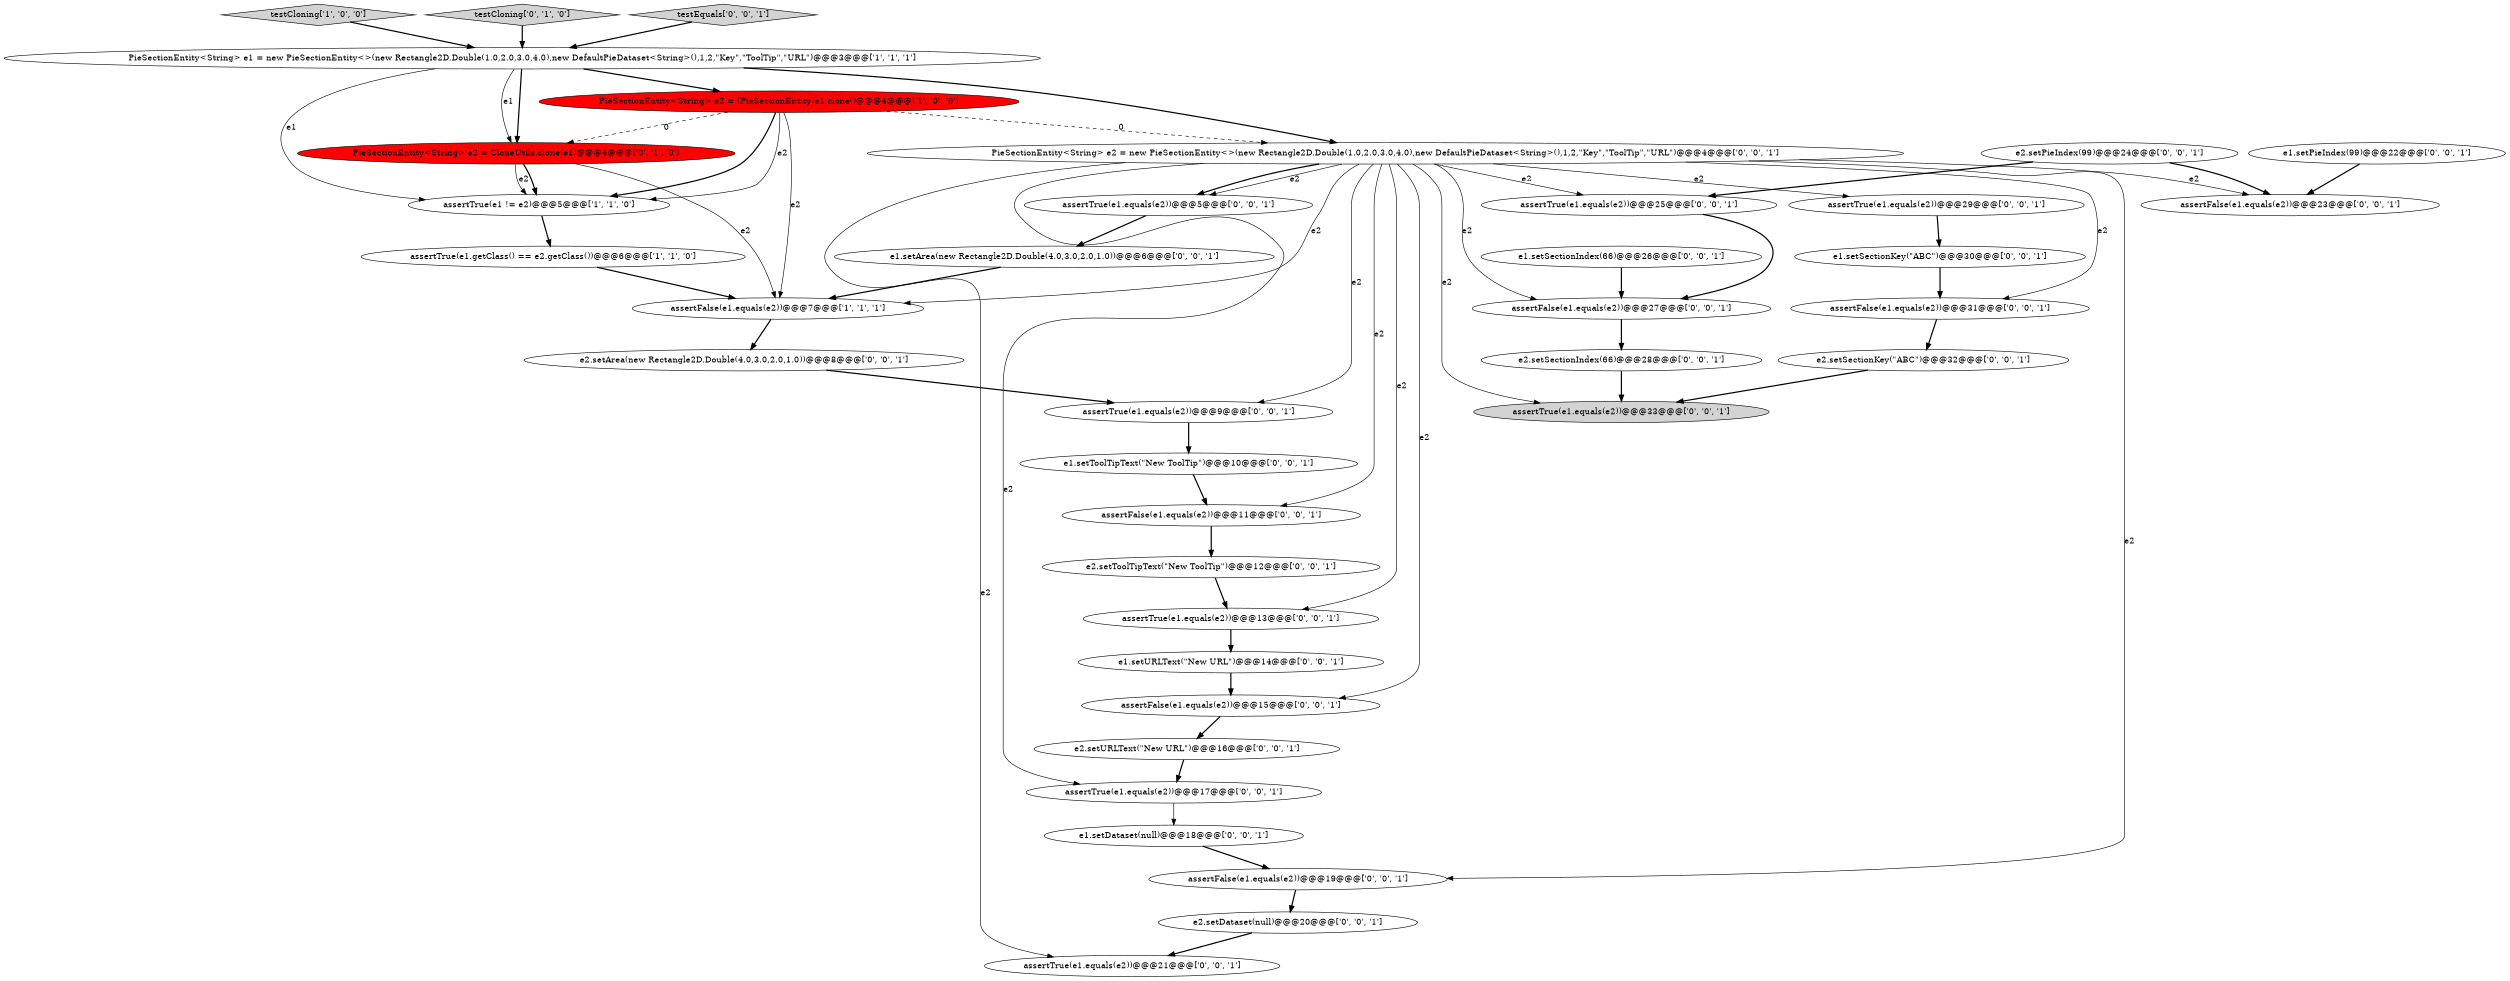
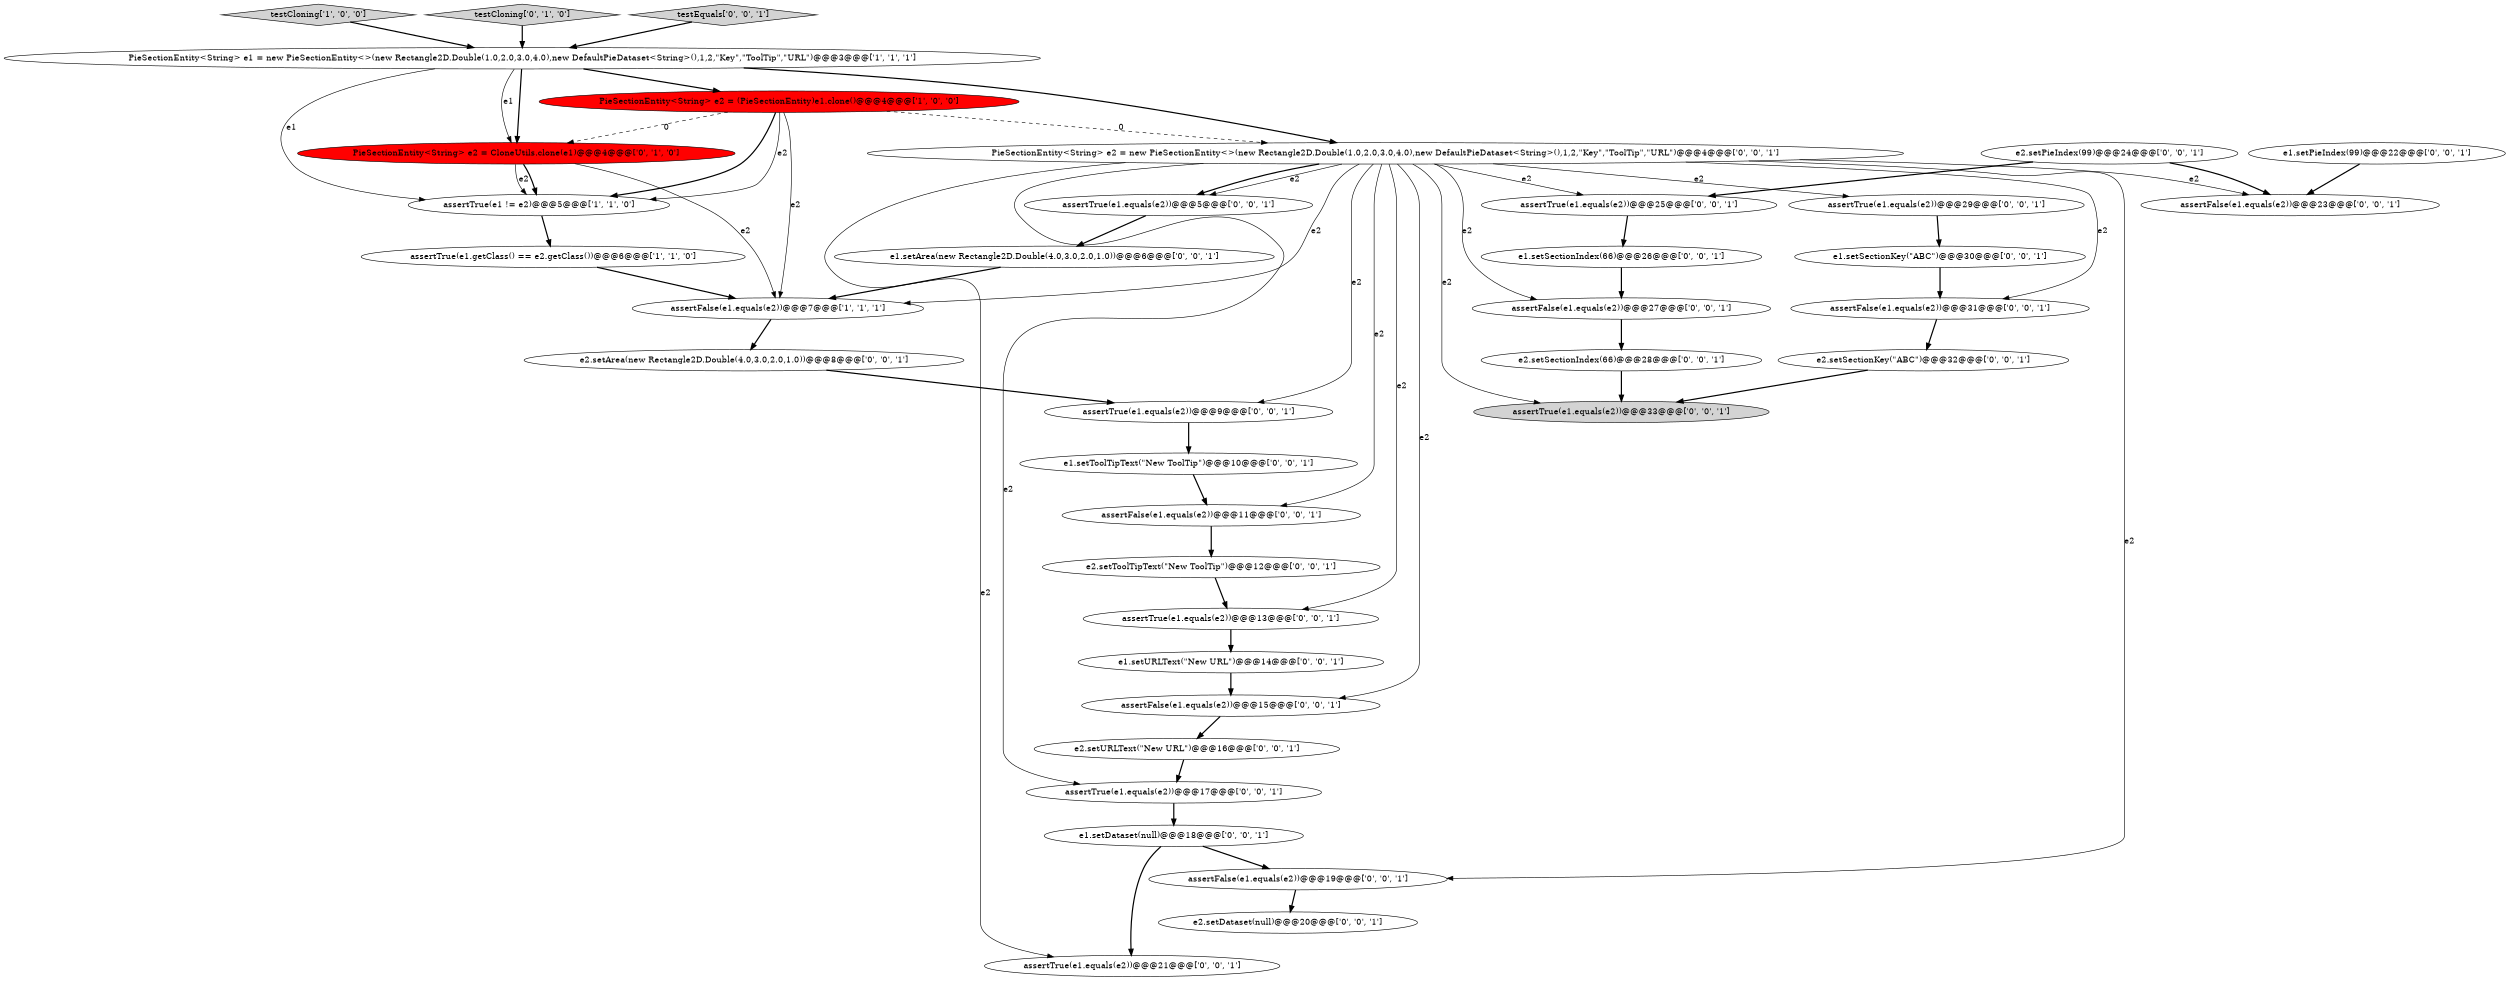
edge "assertTrue(e1.equals(e2))@@@25@@@['0', '0', '1']" -> "assertFalse(e1.equals(e2))@@@27@@@['0', '0', '1']": now "assertTrue(e1.equals(e2))@@@25@@@['0', '0', '1']" -> "e1.setSectionIndex(66)@@@26@@@['0', '0', '1']"
edge "assertTrue(e1.equals(e2))@@@17@@@['0', '0', '1']" -> "e1.setDataset(null)@@@18@@@['0', '0', '1']": style solid -> bold
edge "e2.setDataset(null)@@@20@@@['0', '0', '1']" -> "assertTrue(e1.equals(e2))@@@21@@@['0', '0', '1']": now "e1.setDataset(null)@@@18@@@['0', '0', '1']" -> "assertTrue(e1.equals(e2))@@@21@@@['0', '0', '1']"
